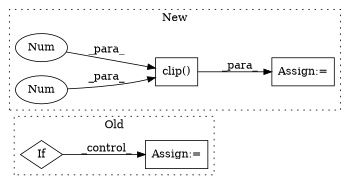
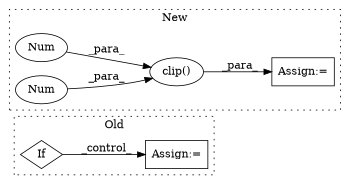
node "clip()": shape box -> ellipse
